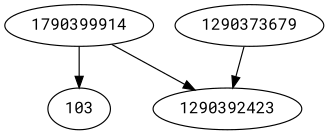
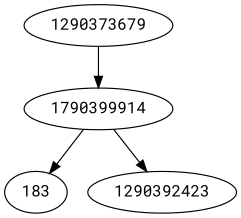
edge "1290373679" -> "1290392423": now "1290373679" -> "1790399914"
node "103": label "103" -> "183"
